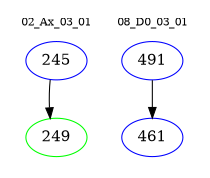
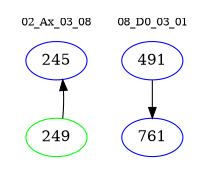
cluster "02_Ax_03_01": label "02_Ax_03_01" -> "02_Ax_03_08"
edge "245" -> "249": reversed
node "461": label "461" -> "761"
